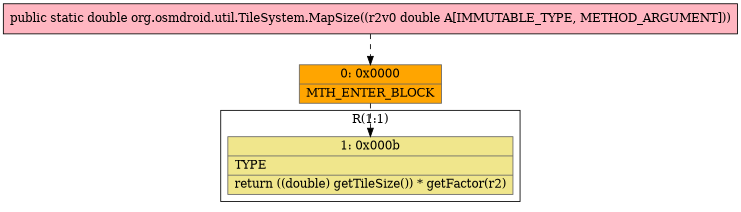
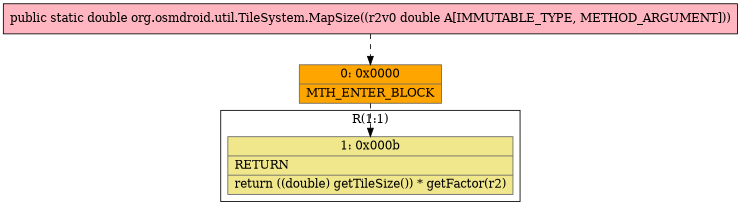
node "1: 0x000b": text "TYPE" -> "RETURN"
